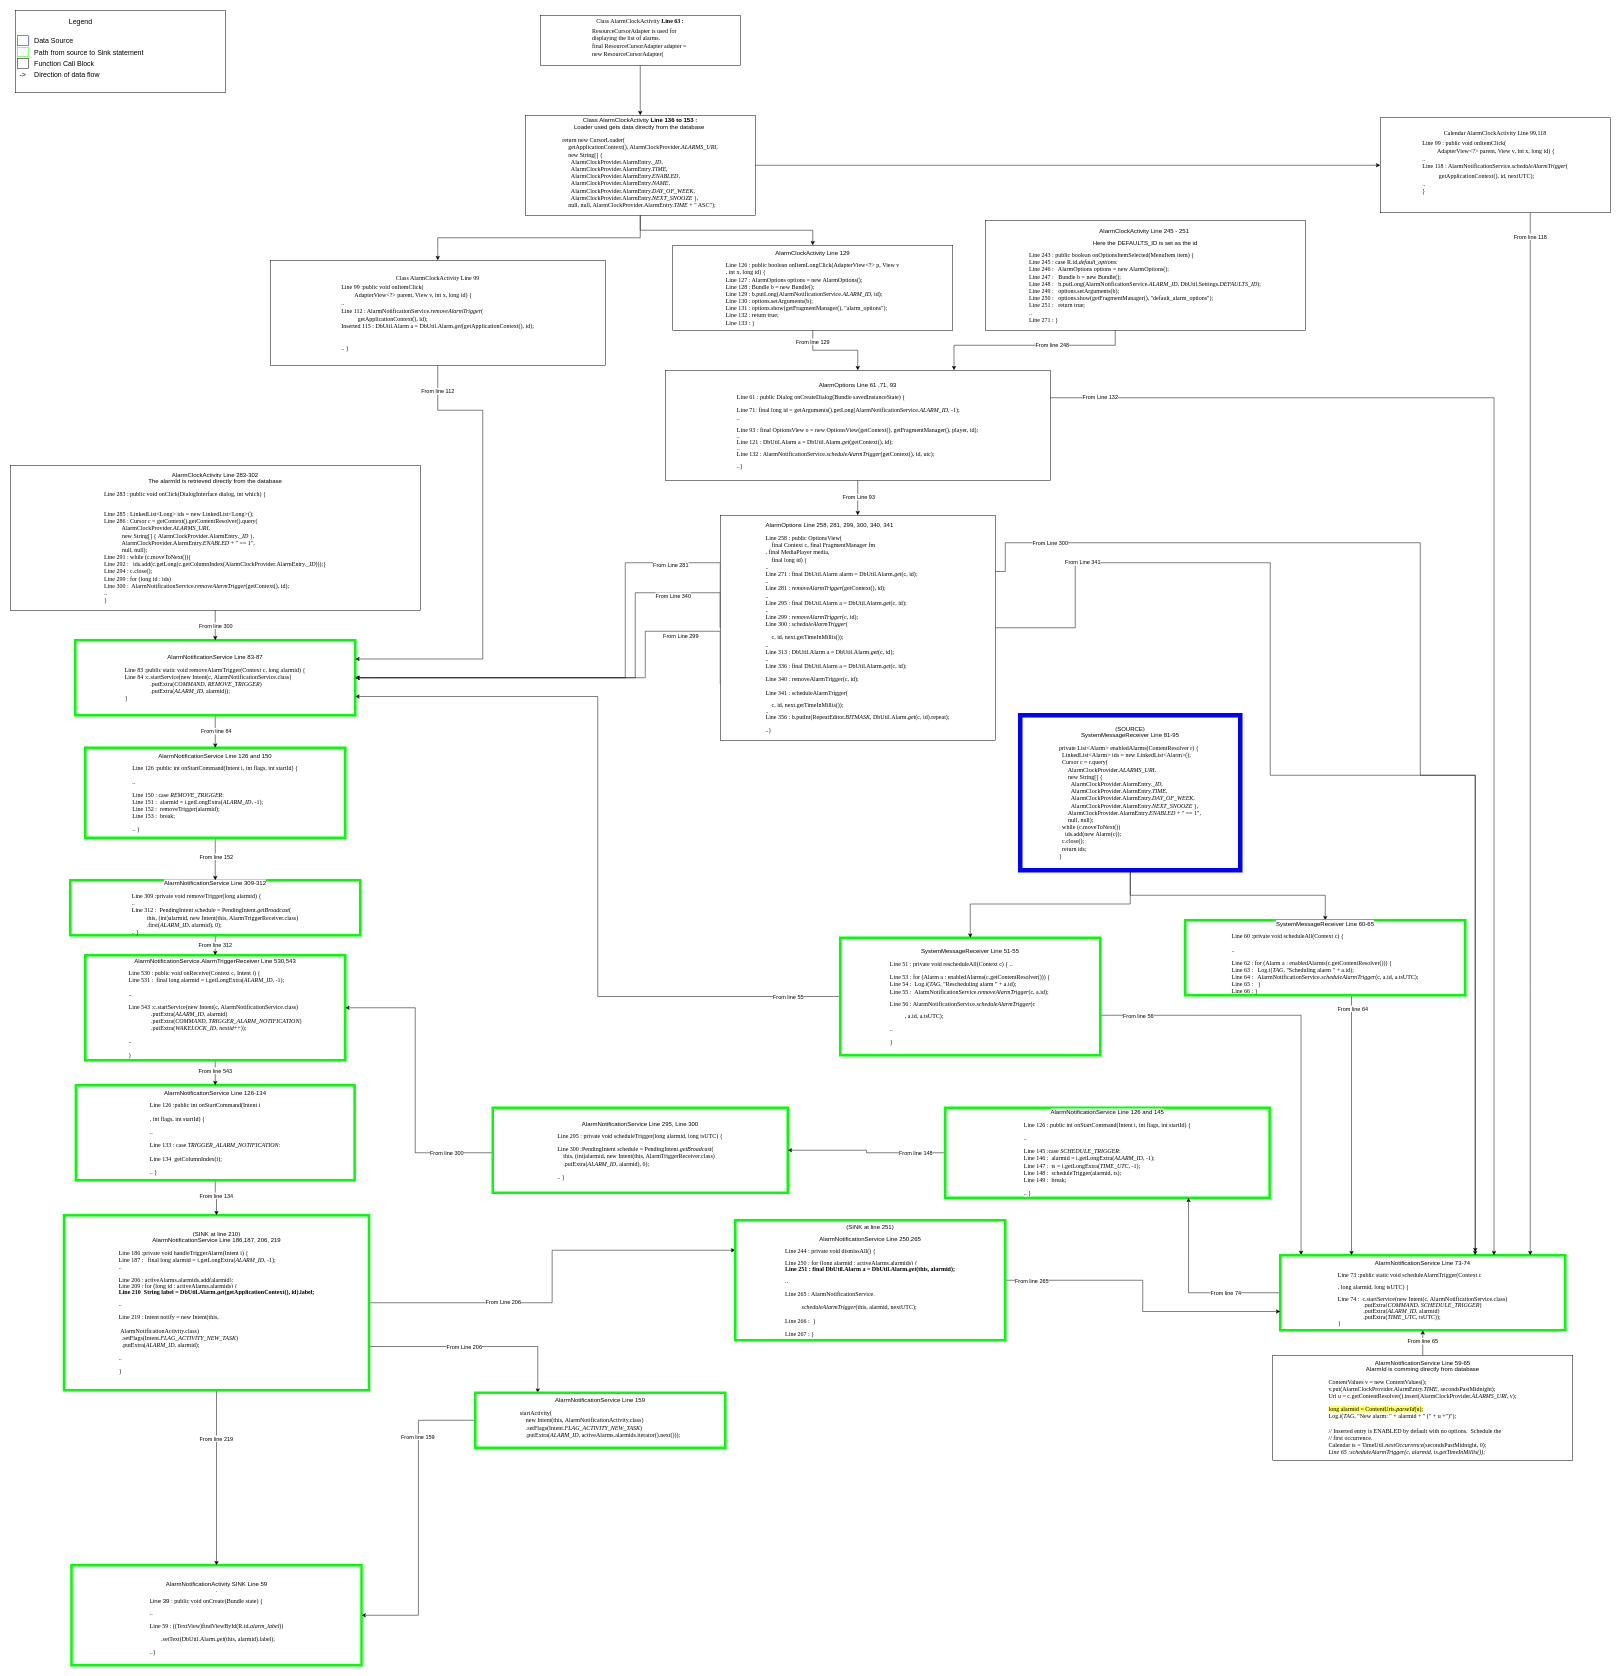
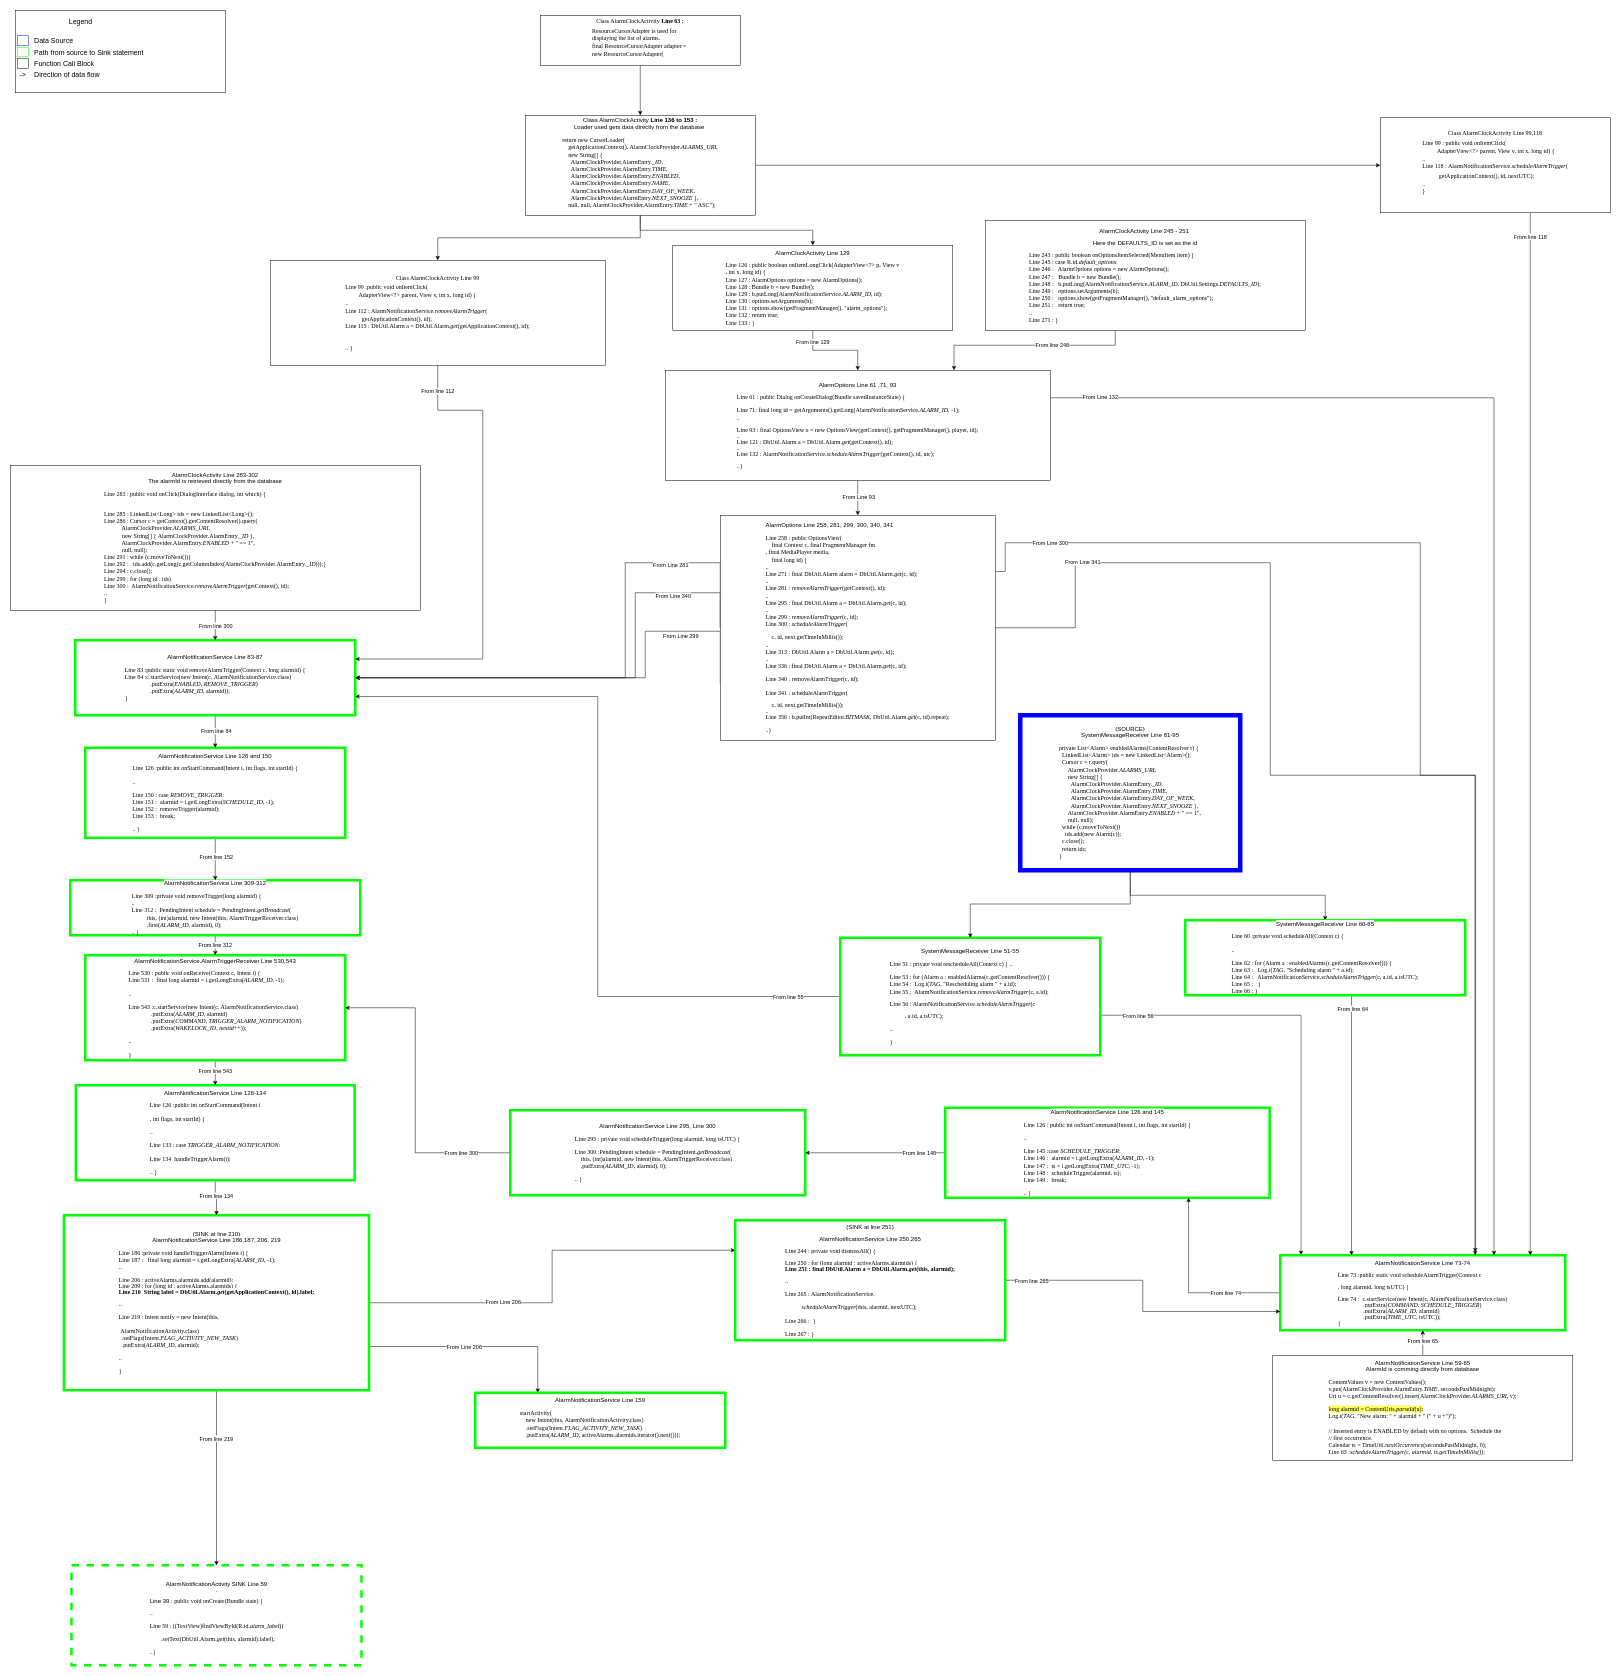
node "Calendar AlarmClockActivity Line 99,118Line 99 : public void onItemClick( AdapterView<?> parent, View v, int x, long id) {..Line 118 : AlarmNotificationService.scheduleAlarmTrigger( getApplicationContext(), id, nextUTC);..}": label "Calendar AlarmClockActivity Line 99,118Line 99 : public void onItemClick( AdapterView<?> parent, View v, int x, long id) {..Line 118 : AlarmNotificationService.scheduleAlarmTrigger( getApplicationContext(), id, nextUTC);..}" -> "Class AlarmClockActivity Line 99,118Line 99 : public void onItemClick( AdapterView<?> parent, View v, int x, long id) {..Line 118 : AlarmNotificationService.scheduleAlarmTrigger( getApplicationContext(), id, nextUTC);..}"
node "Class AlarmClockActivity Line 99Line 99 :public void onItemClick( AdapterView<?> parent, View v, int x, long id) {..Line 112 : AlarmNotificationService.removeAlarmTrigger( getApplicationContext(), id); Inserted 115 : DbUtil.Alarm a = DbUtil.Alarm.get(getApplicationContext(), id); .. }": label "Class AlarmClockActivity Line 99Line 99 :public void onItemClick( AdapterView<?> parent, View v, int x, long id) {..Line 112 : AlarmNotificationService.removeAlarmTrigger( getApplicationContext(), id); Inserted 115 : DbUtil.Alarm a = DbUtil.Alarm.get(getApplicationContext(), id); .. }" -> "Class AlarmClockActivity Line 99Line 99 :public void onItemClick( AdapterView<?> parent, View v, int x, long id) {..Line 112 : AlarmNotificationService.removeAlarmTrigger( getApplicationContext(), id); Line 115 : DbUtil.Alarm a = DbUtil.Alarm.get(getApplicationContext(), id); .. }"
node "AlarmNotificationService Line 83-87 Line 83 :public static void removeAlarmTrigger(Context c, long alarmid) { Line 84 :c.startService(new Intent(c, AlarmNotificationService.class) .putExtra(COMMAND, REMOVE_TRIGGER) .putExtra(ALARM_ID, alarmid)); }": label "AlarmNotificationService Line 83-87 Line 83 :public static void removeAlarmTrigger(Context c, long alarmid) { Line 84 :c.startService(new Intent(c, AlarmNotificationService.class) .putExtra(COMMAND, REMOVE_TRIGGER) .putExtra(ALARM_ID, alarmid)); }" -> "AlarmNotificationService Line 83-87 Line 83 :public static void removeAlarmTrigger(Context c, long alarmid) { Line 84 :c.startService(new Intent(c, AlarmNotificationService.class) .putExtra(ENABLED, REMOVE_TRIGGER) .putExtra(ALARM_ID, alarmid)); }"
node "AlarmNotificationService Line 126 and 150 Line 126 :public int onStartCommand(Intent i, int flags, int startId) { .. Line 150 : case REMOVE_TRIGGER: Line 151 : alarmid = i.getLongExtra(ALARM_ID, -1); Line 152 : removeTrigger(alarmid); Line 153 : break; .. }": label "AlarmNotificationService Line 126 and 150 Line 126 :public int onStartCommand(Intent i, int flags, int startId) { .. Line 150 : case REMOVE_TRIGGER: Line 151 : alarmid = i.getLongExtra(ALARM_ID, -1); Line 152 : removeTrigger(alarmid); Line 153 : break; .. }" -> "AlarmNotificationService Line 126 and 150 Line 126 :public int onStartCommand(Intent i, int flags, int startId) { .. Line 150 : case REMOVE_TRIGGER: Line 151 : alarmid = i.getLongExtra(SCHEDULE_ID, -1); Line 152 : removeTrigger(alarmid); Line 153 : break; .. }"
node "AlarmNotificationService Line 126-134 Line 126 :public int onStartCommand(Intent i, int flags, int startId) { ..Line 133 : case TRIGGER_ALARM_NOTIFICATION:Line 134 getColumnIndex(i); .. }": label "AlarmNotificationService Line 126-134 Line 126 :public int onStartCommand(Intent i, int flags, int startId) { ..Line 133 : case TRIGGER_ALARM_NOTIFICATION:Line 134 getColumnIndex(i); .. }" -> "AlarmNotificationService Line 126-134 Line 126 :public int onStartCommand(Intent i, int flags, int startId) { ..Line 133 : case TRIGGER_ALARM_NOTIFICATION:Line 134 handleTriggerAlarm(i); .. }"
node "AlarmNotificationService Line 295, Line 300 Line 295 : private void scheduleTrigger(long alarmid, long tsUTC) { Line 300 :PendingIntent schedule = PendingIntent.getBroadcast( this, (int)alarmid, new Intent(this, AlarmTriggerReceiver.class) .putExtra(ALARM_ID, alarmid), 0); .. }": moved (640, 1150) -> (658, 1153)
edge "AlarmNotificationService Line 159 startActivity( new Intent(this, AlarmNotificationActivity.class) .setFlags(Intent.FLAG_ACTIVITY_NEW_TASK) .putExtra(ALARM_ID, activeAlarms.alarmids.iterator().next()));" -> "AlarmNotificationActivity SINK Line 59 . Line 39 : public void onCreate(Bundle state) { .. Line 59 : ((TextView)findViewById(R.id.alarm_label)) .setText(DbUtil.Alarm.get(this, alarmid).label);..}": removed, label "From line 159"
node "AlarmNotificationActivity SINK Line 59 . Line 39 : public void onCreate(Bundle state) { .. Line 59 : ((TextView)findViewById(R.id.alarm_label)) .setText(DbUtil.Alarm.get(this, alarmid).label);..}": style solid -> dashed
